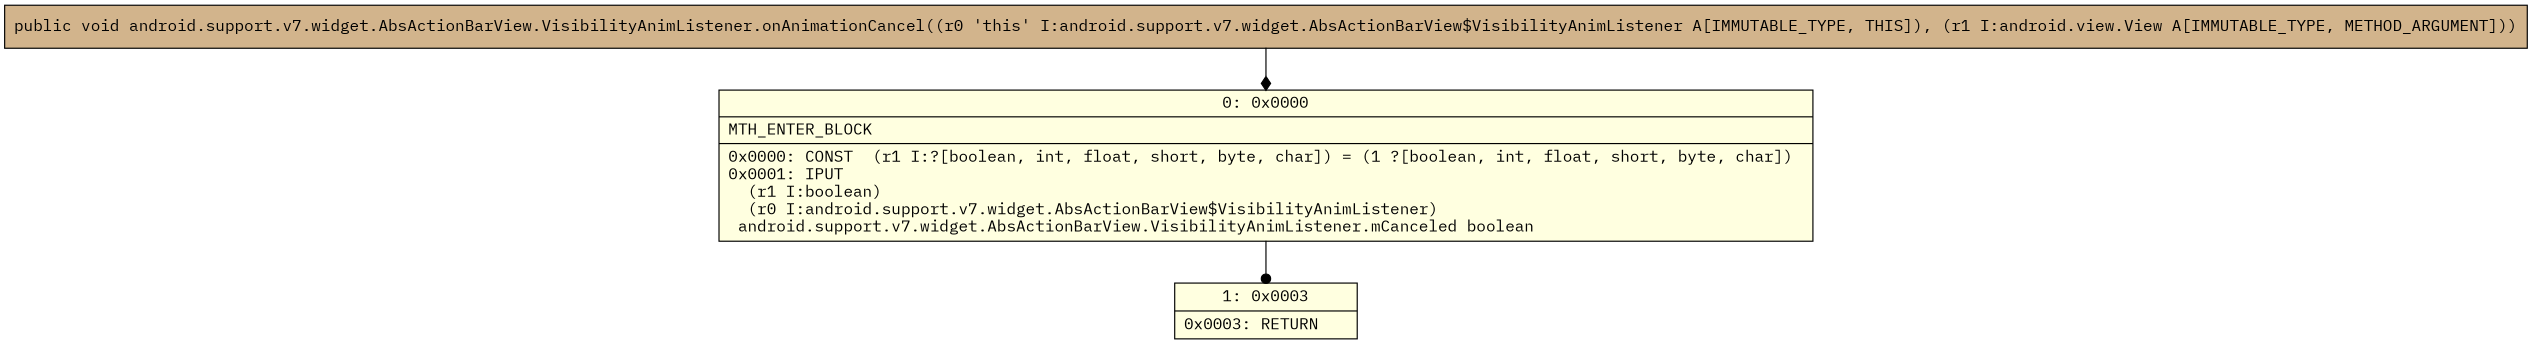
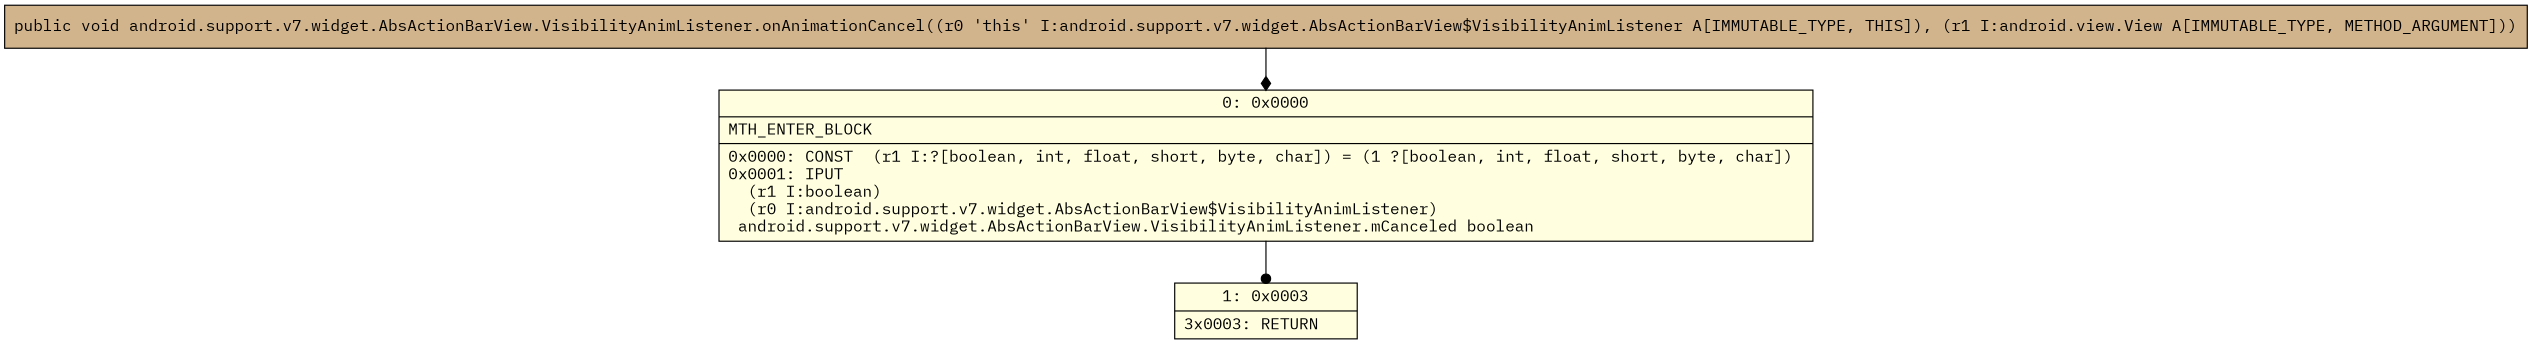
node "1: 0x0003": text "0x0003: RETURN" -> "3x0003: RETURN"
